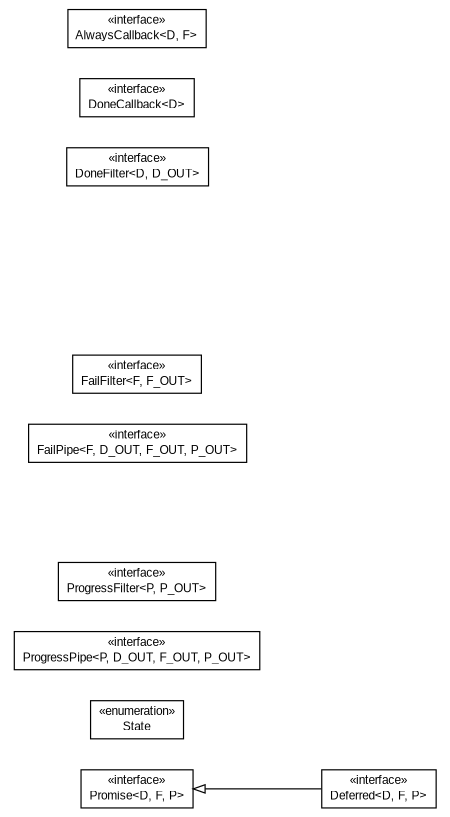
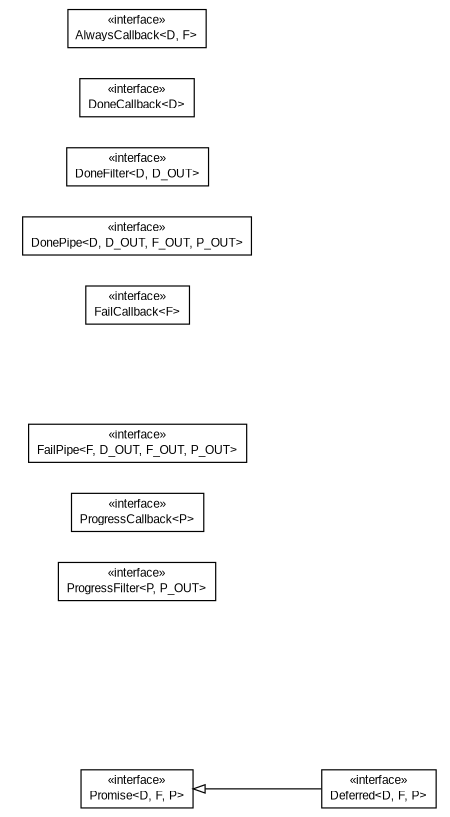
node "DonePipe<D, D_OUT, F_OUT, P_OUT>": added
node "FailCallback<F>": added
node "FailFilter<F, F_OUT>": removed
node "ProgressCallback<P>": added
node "ProgressPipe<P, D_OUT, F_OUT, P_OUT>": removed
node "State": removed
